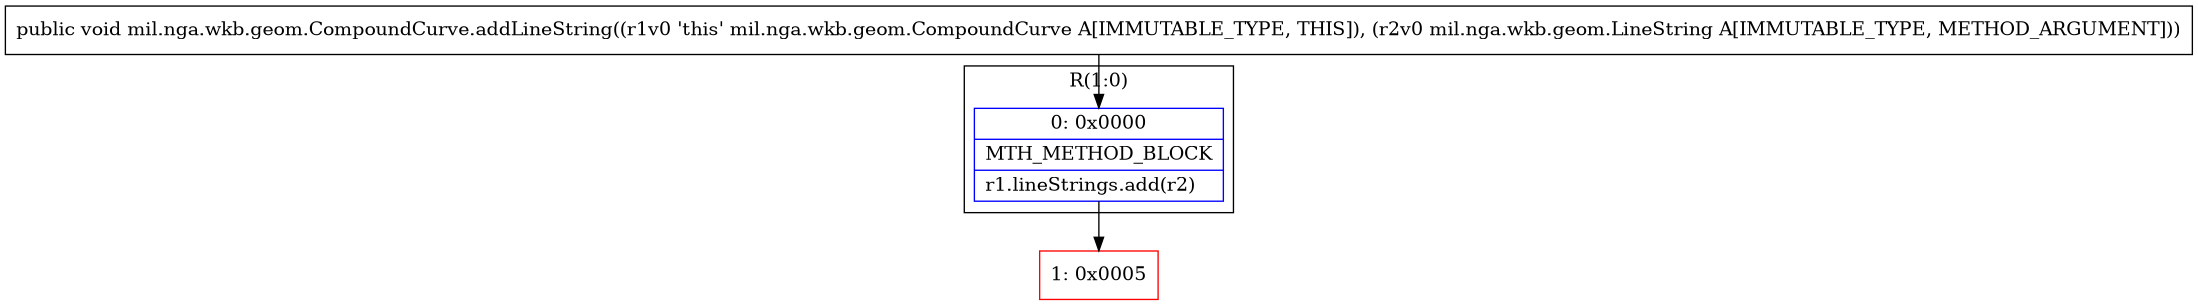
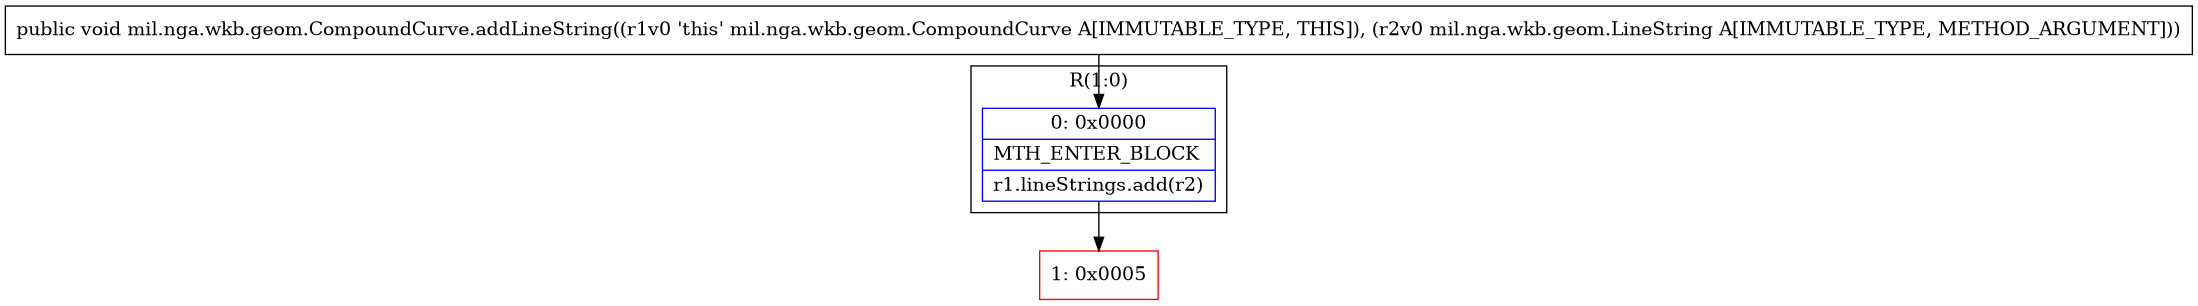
node "0: 0x0000": text "MTH_METHOD_BLOCK" -> "MTH_ENTER_BLOCK"
